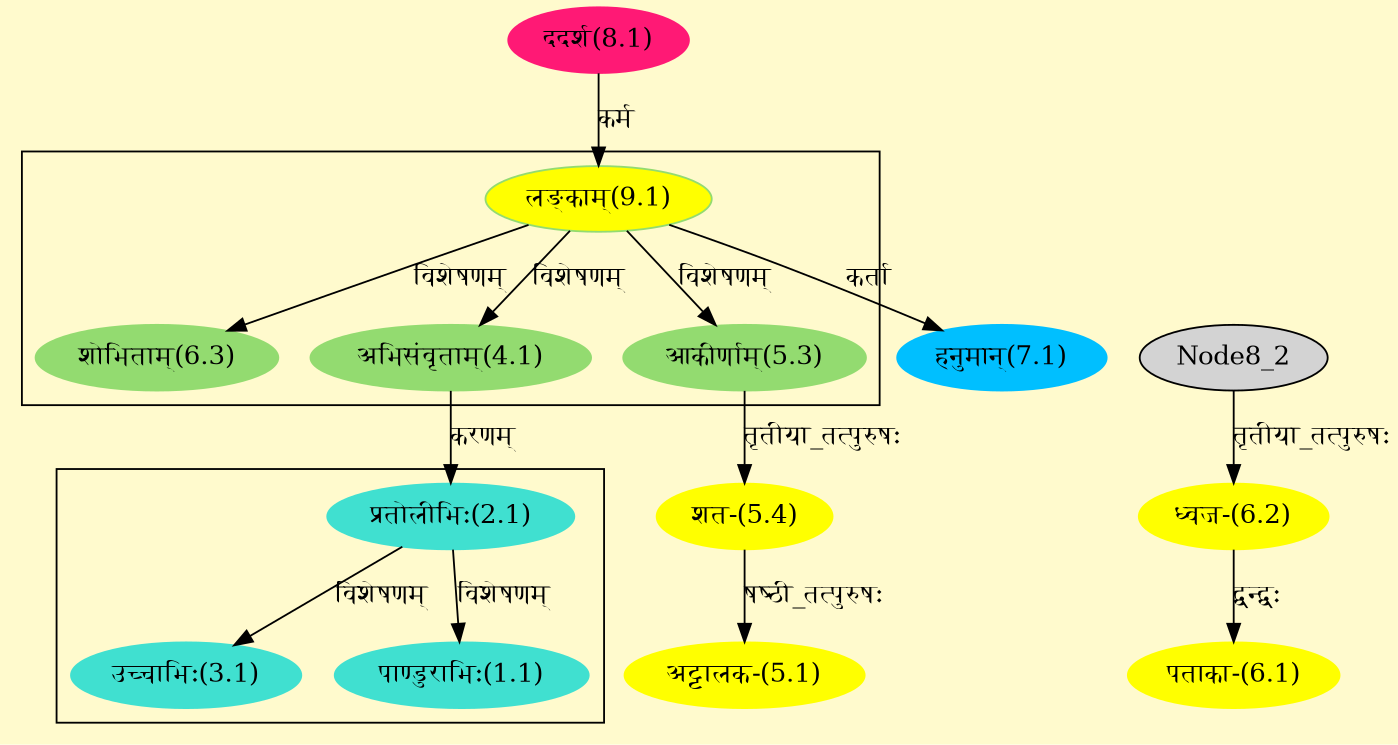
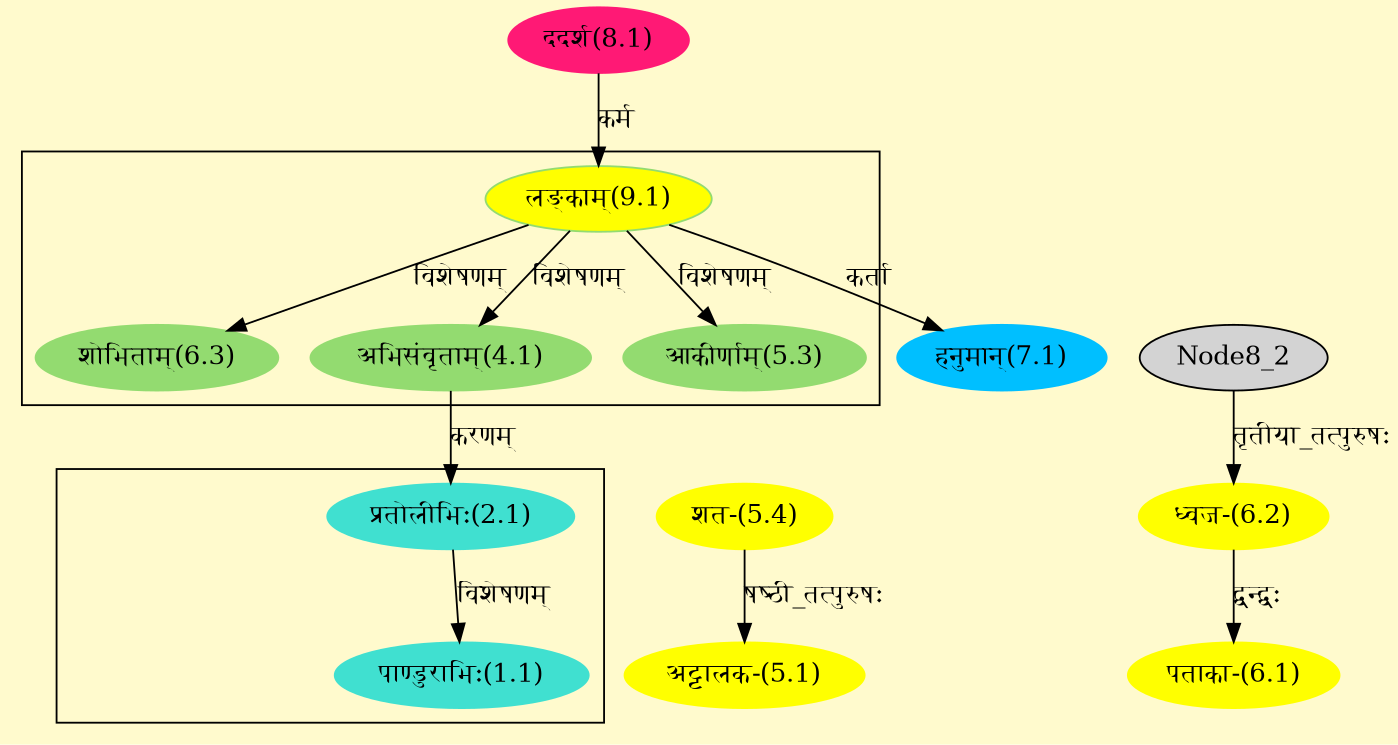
edge "आकीर्णाम्(5.3)" -> "शत-(5.4)": removed, label "तृतीया_तत्पुरुषः"
node "उच्चाभिः(3.1)": removed
